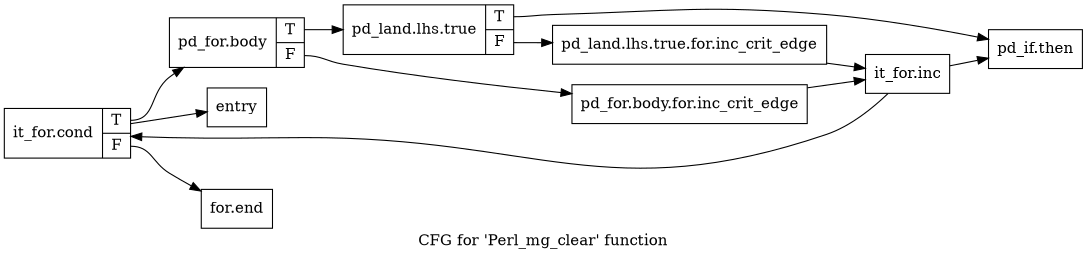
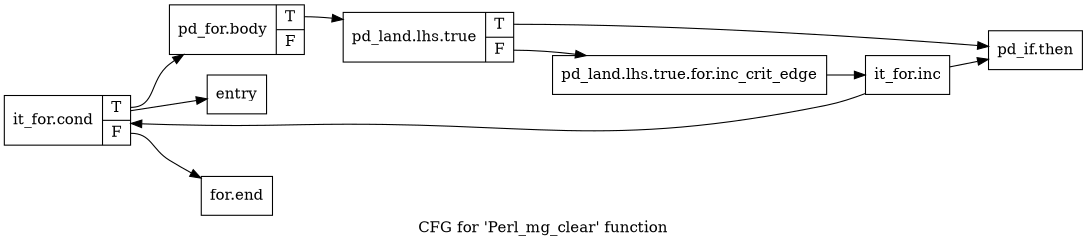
node "pd_for.body.for.inc_crit_edge": removed
